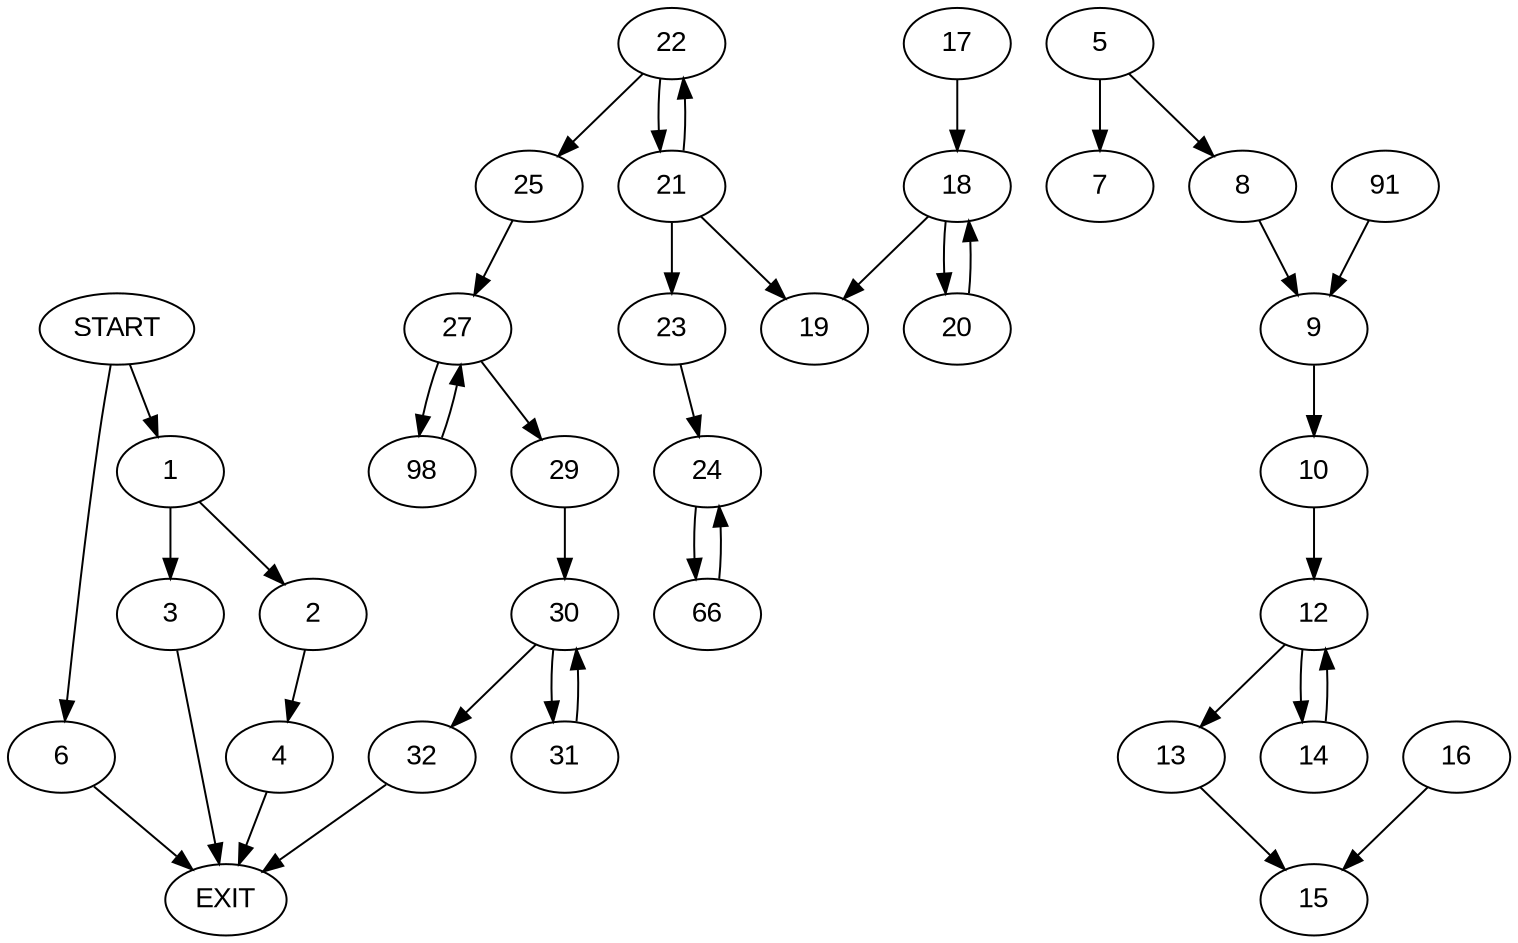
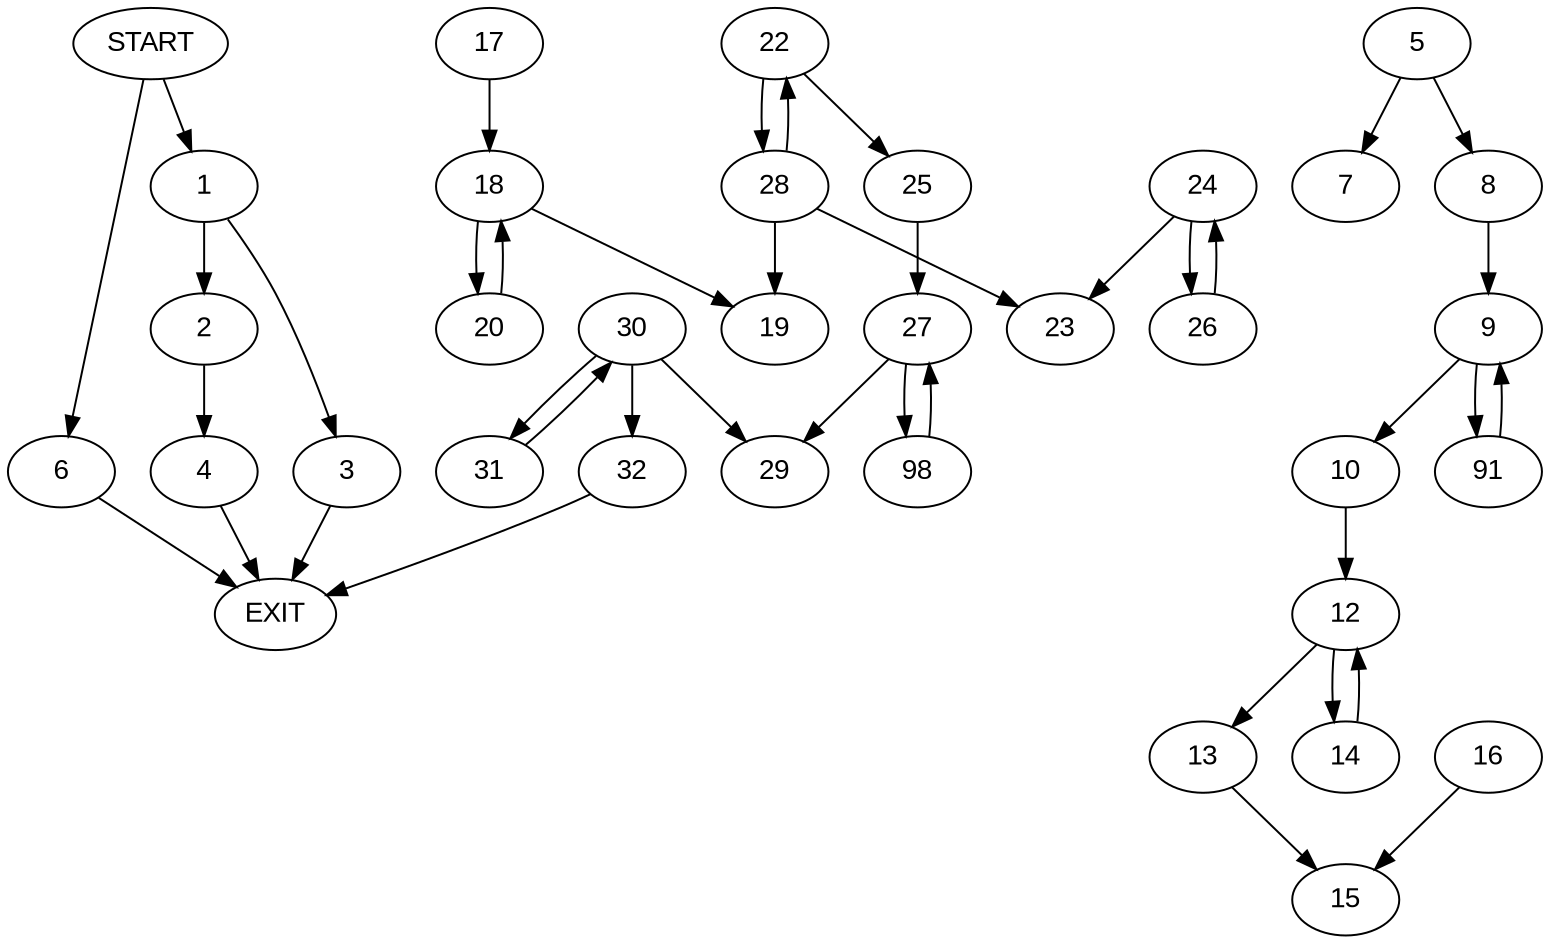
node "21": label "21" -> "28"
edge "9" -> "91": added
edge "23" -> "24": reversed
edge "29" -> "30": reversed
node "66": label "66" -> "26"
